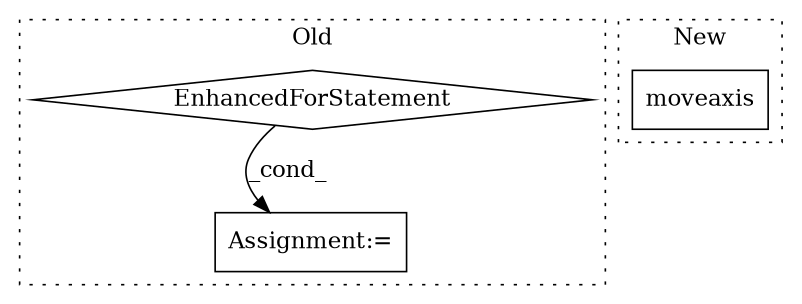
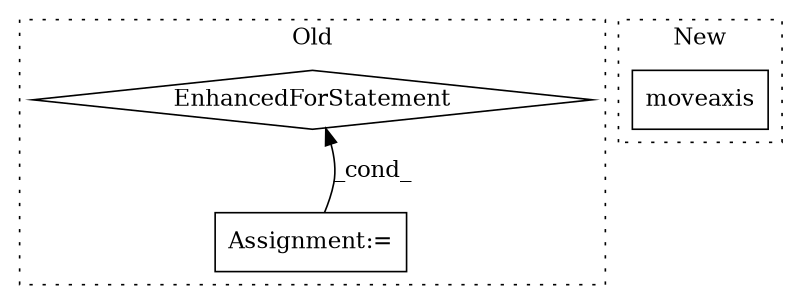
edge "EnhancedForStatement" -> "Assignment:=": reversed
